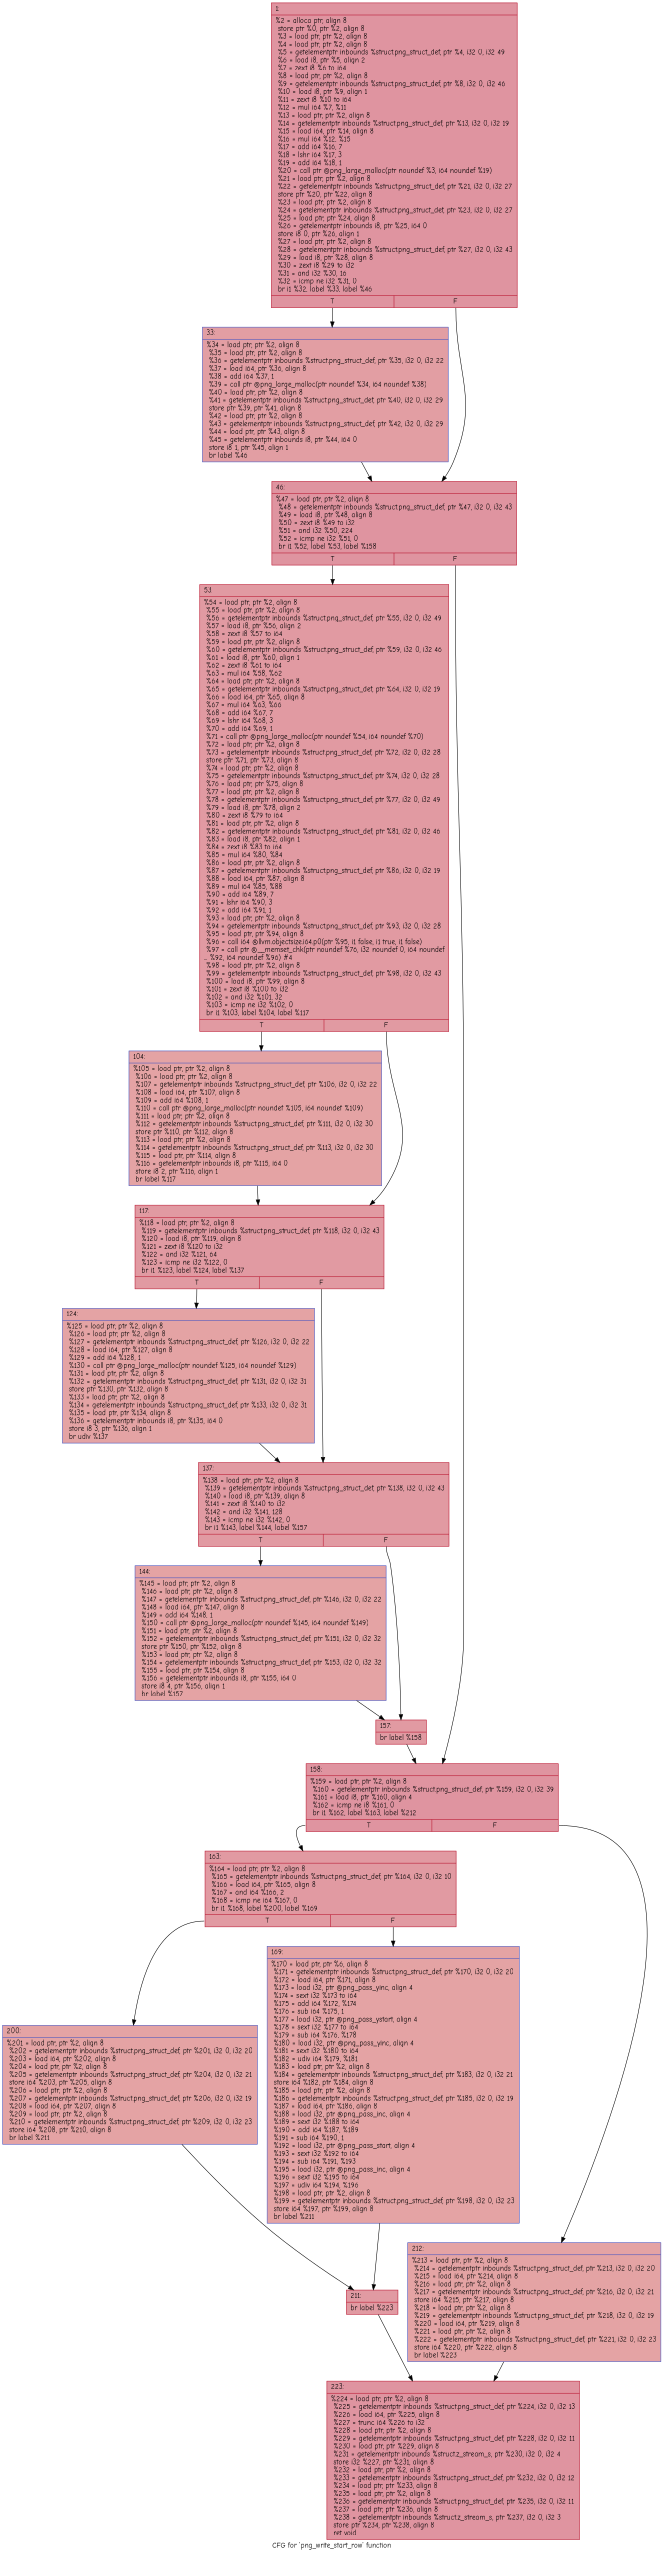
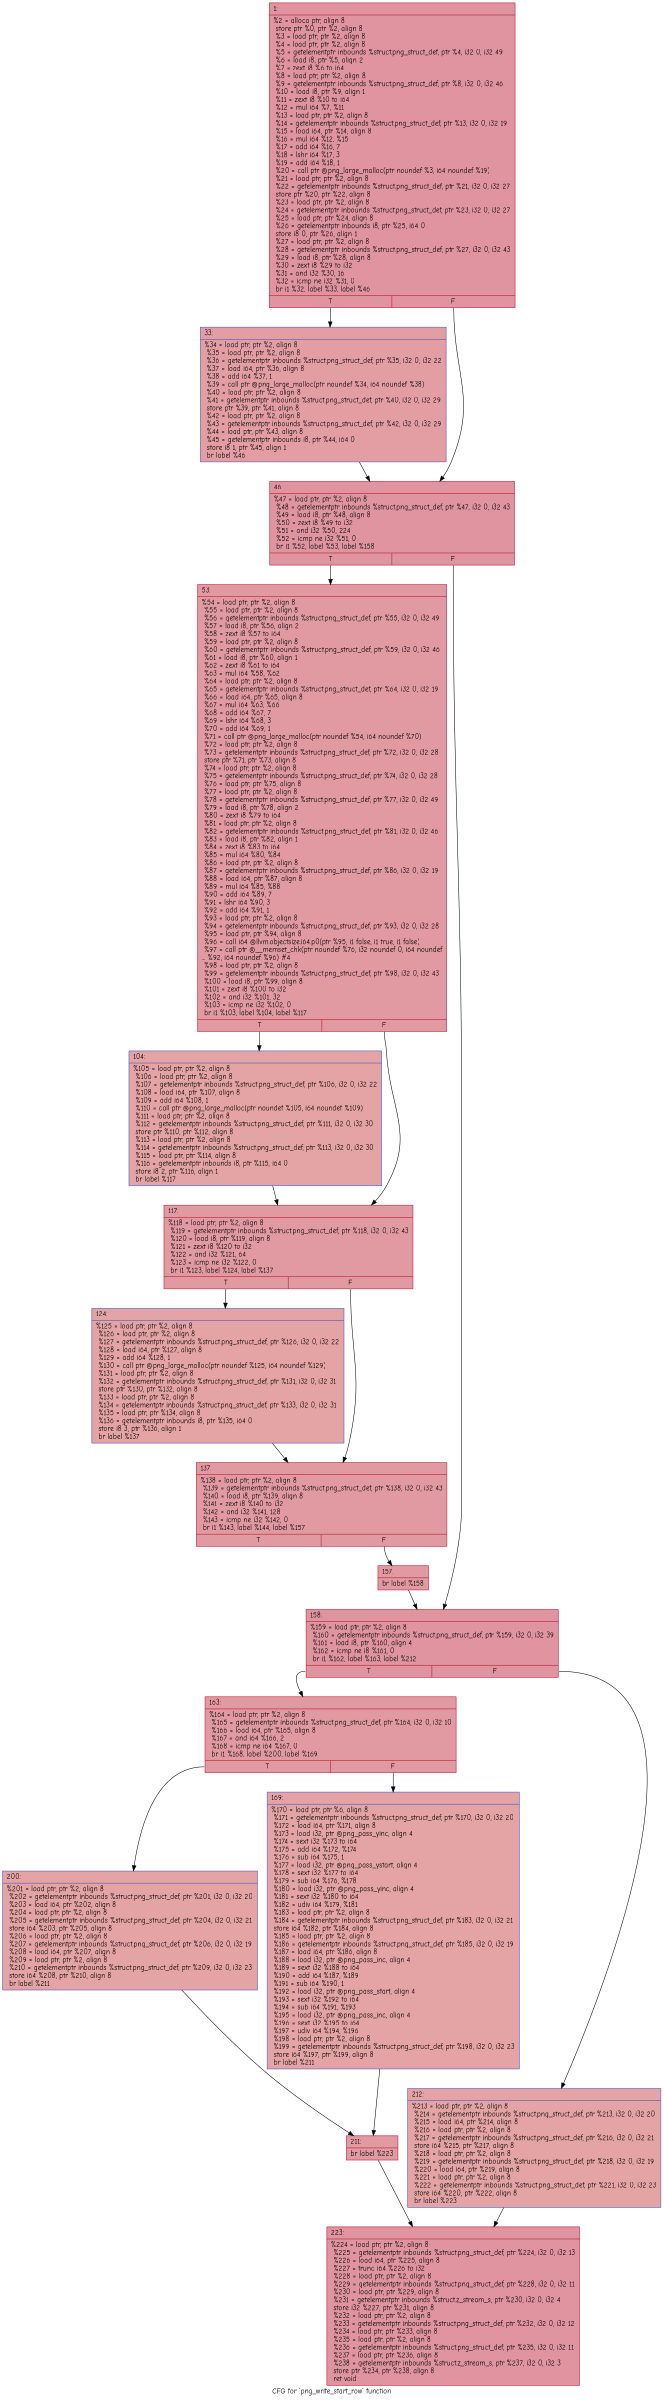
node "124:": text "br udiv %137" -> "br label %137"
node "144:": removed
